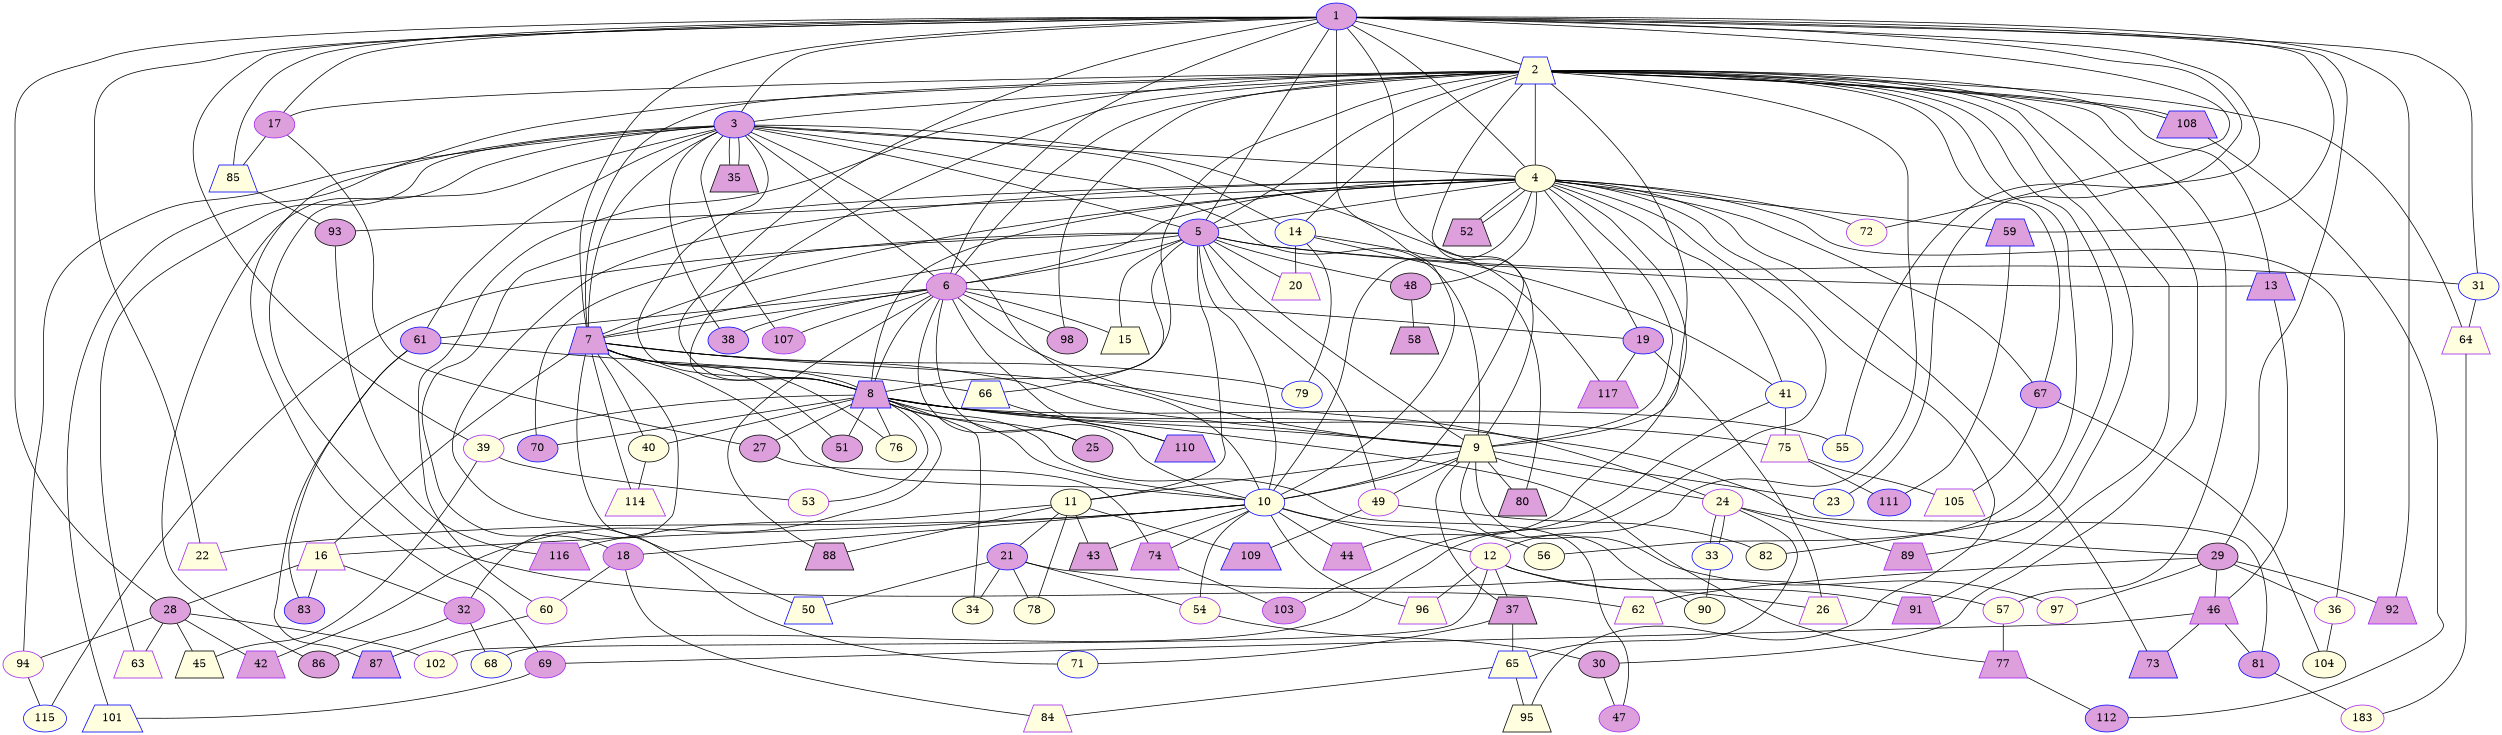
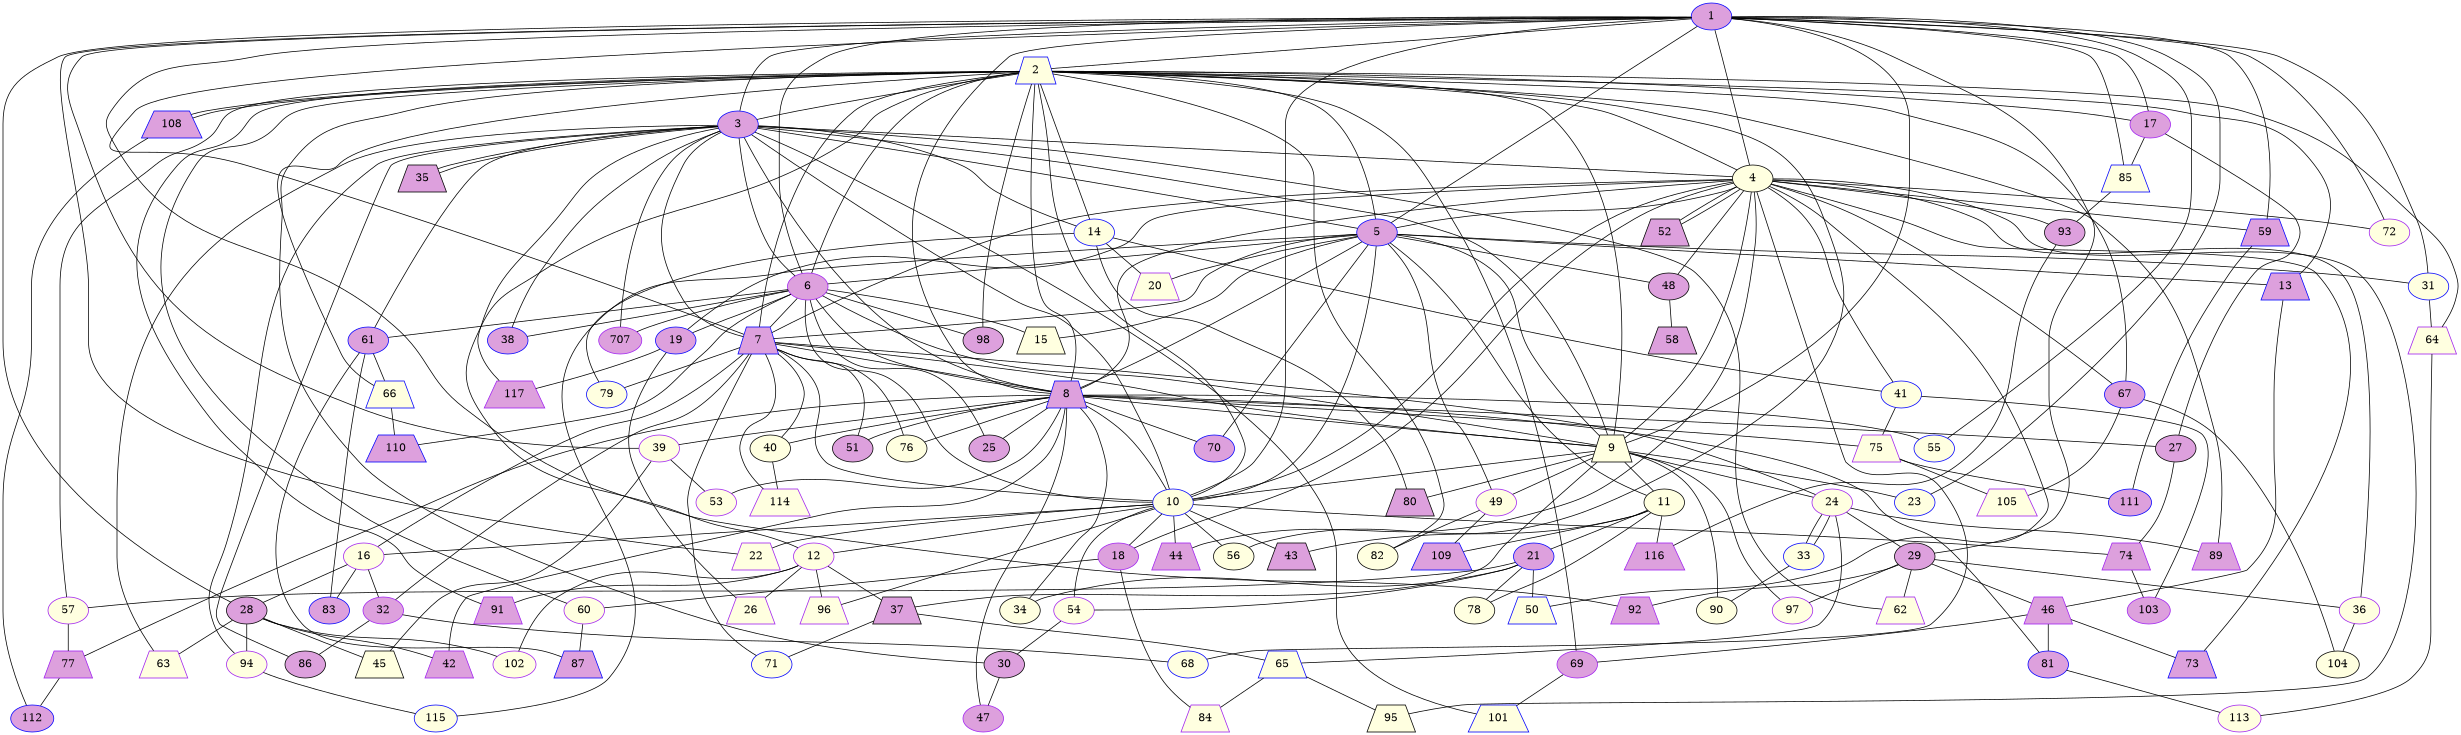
edge "4" -- "6": removed
node "107": label "107" -> "707"
node "16": shape trapezium -> ellipse
node "88": removed
node "183": label "183" -> "113"
